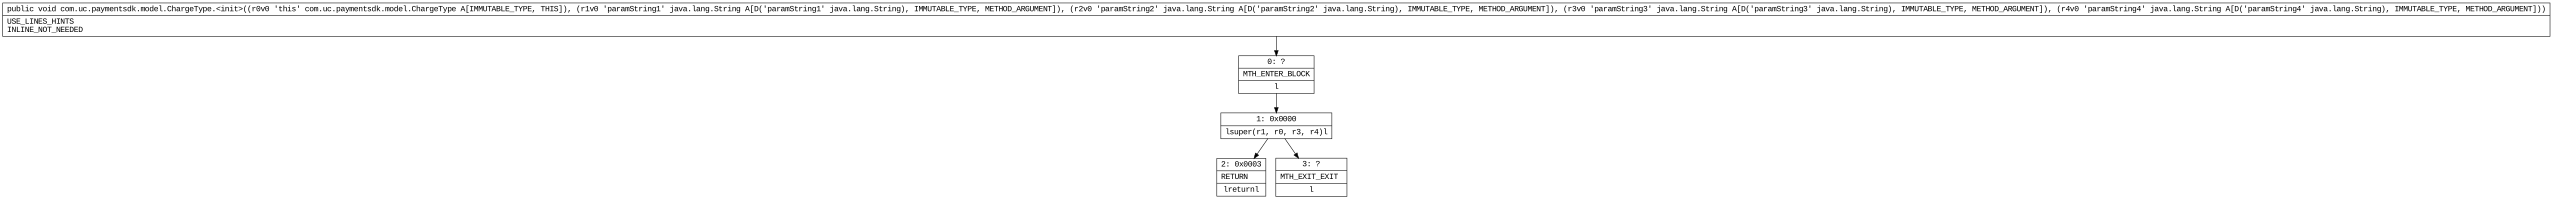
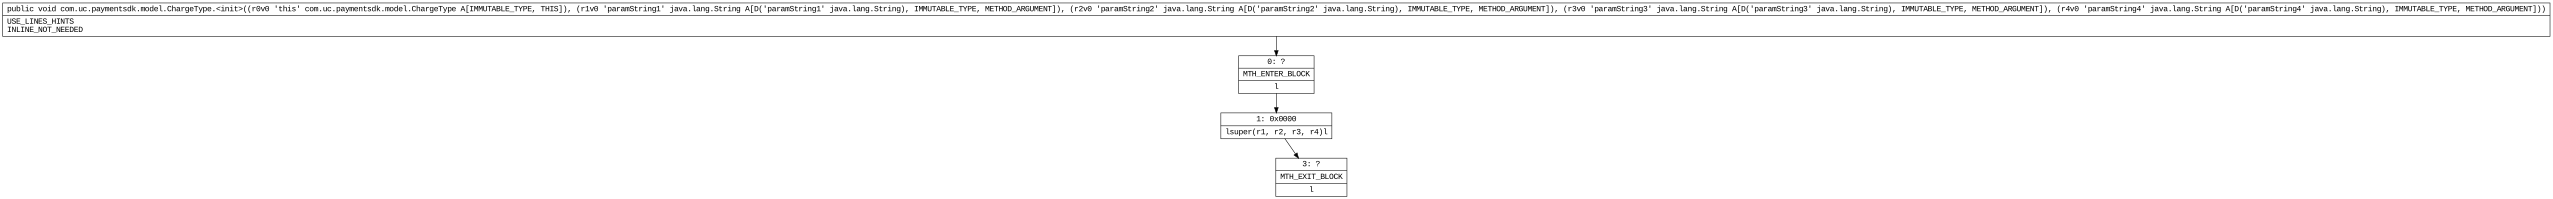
node "1: 0x0000": text "lsuper(r1, r0, r3, r4)l" -> "lsuper(r1, r2, r3, r4)l"
node "2: 0x0003": removed
node "3: ?": text "MTH_EXIT_EXIT" -> "MTH_EXIT_BLOCK"
